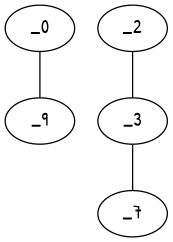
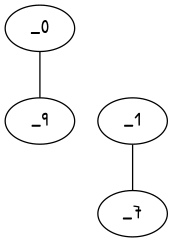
node "_2": removed
node "_3": label "_3" -> "_1"
